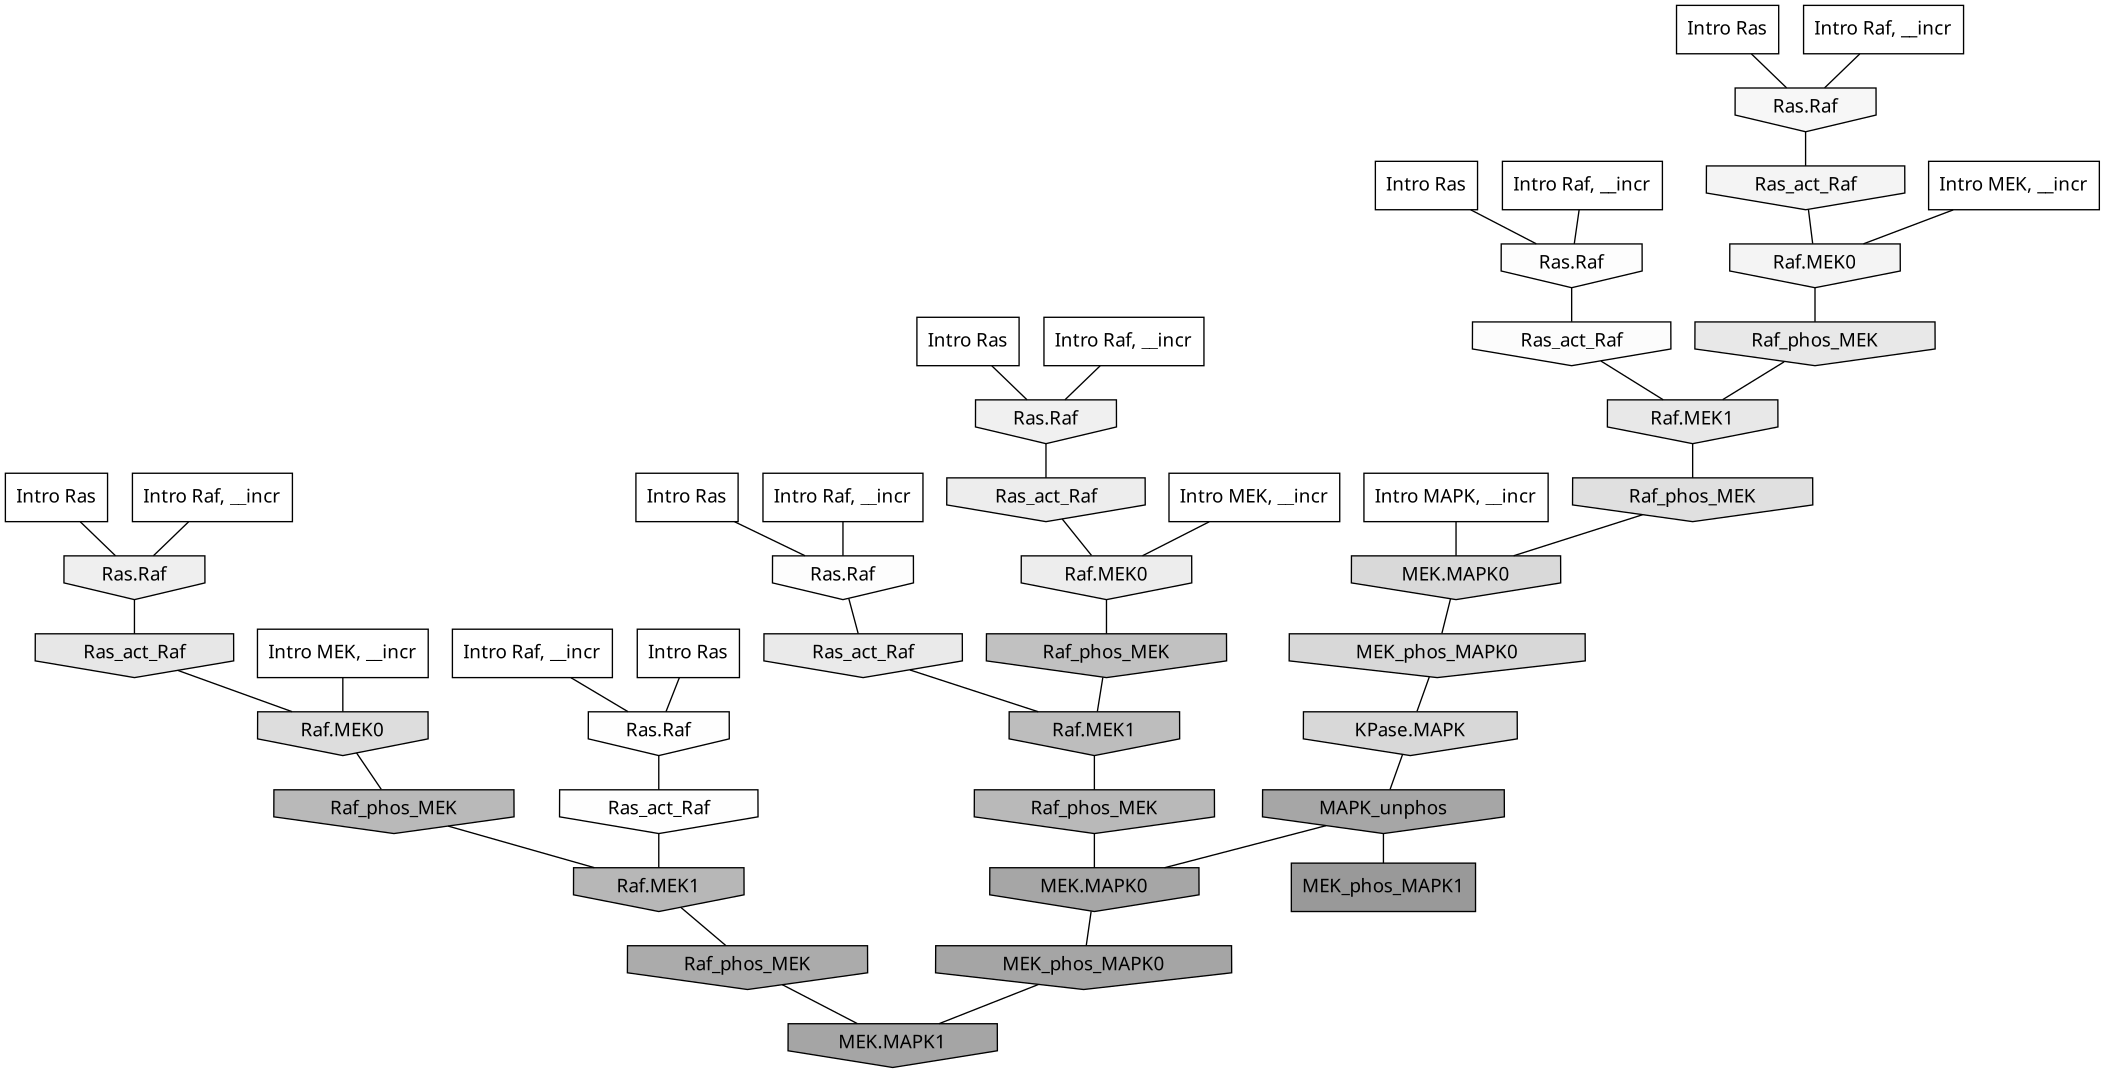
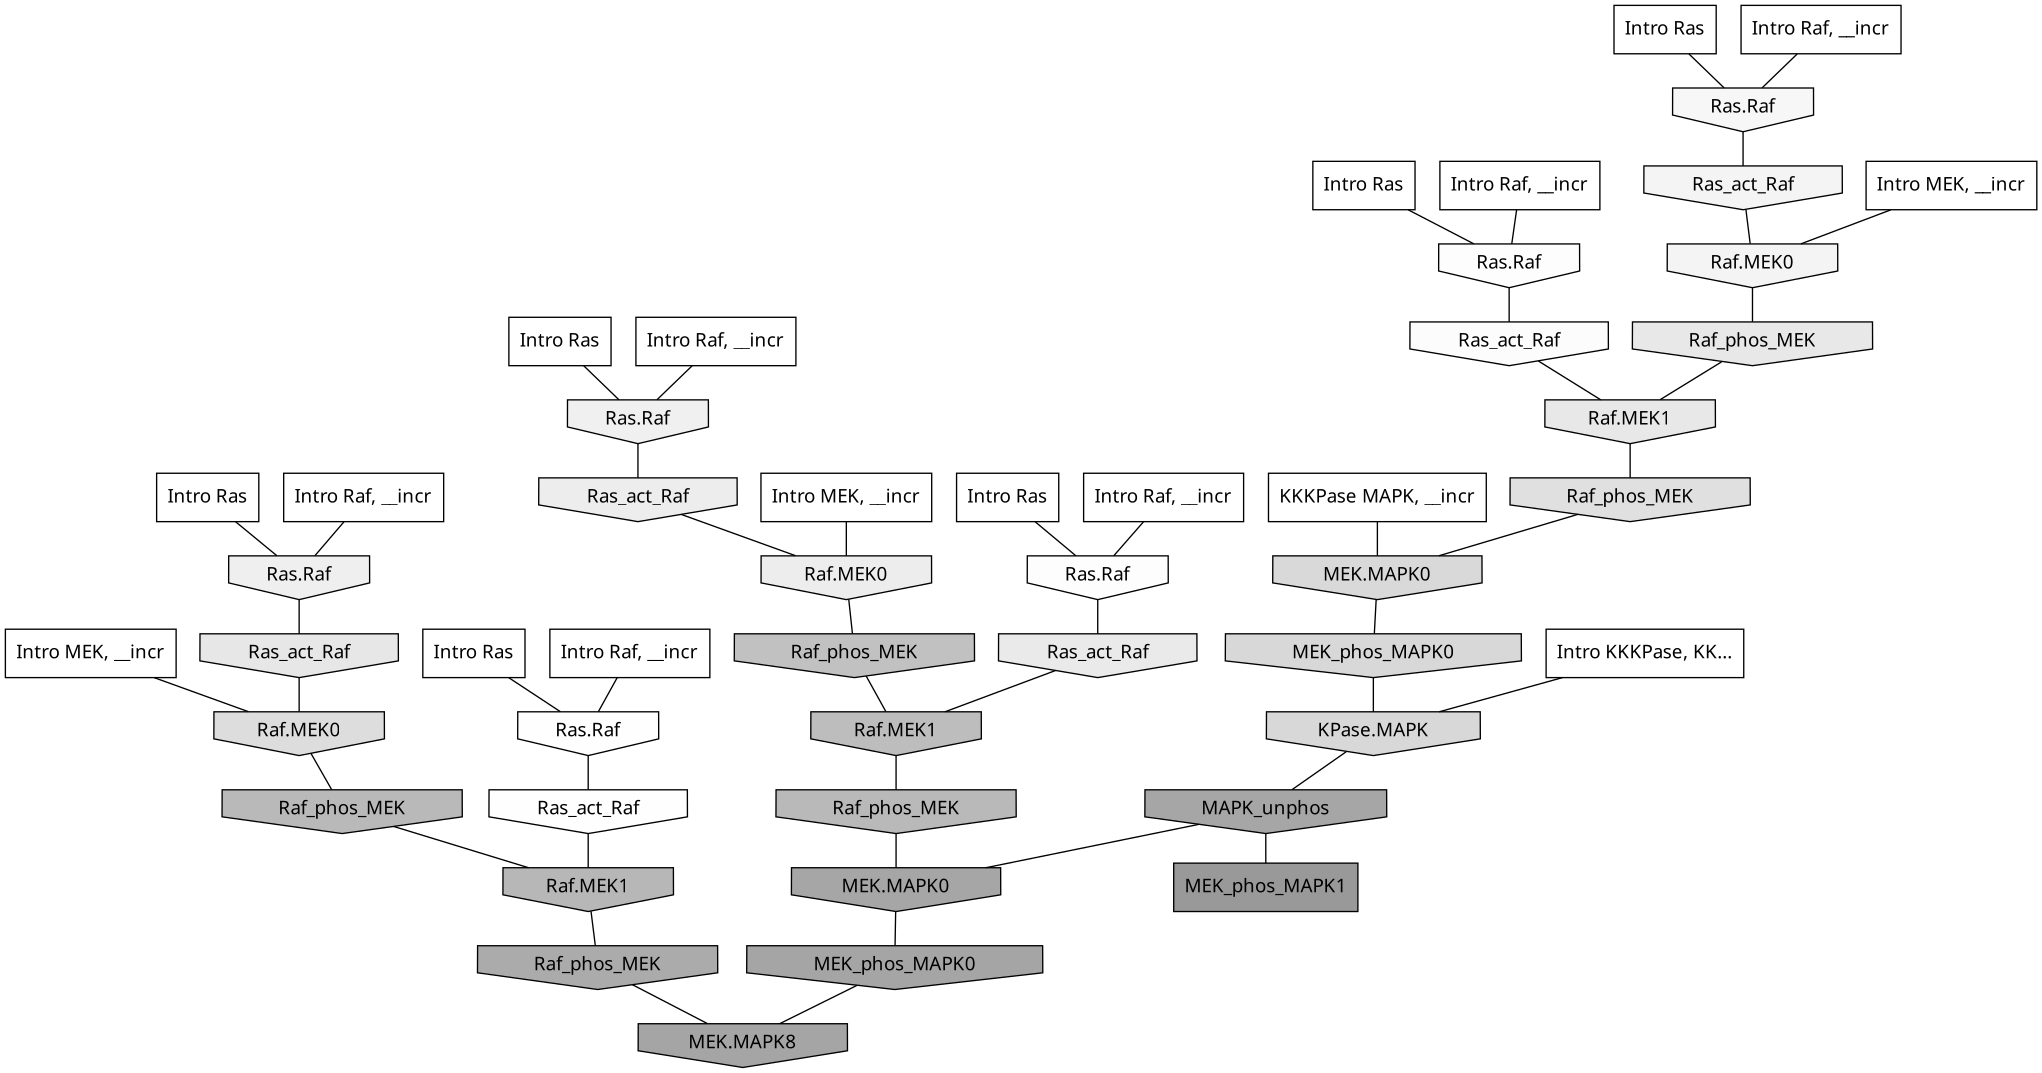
node "Intro MAPK, __incr": label "Intro MAPK, __incr" -> "KKKPase MAPK, __incr"
node "Intro KKKPase, KK...": added
node "MEK.MAPK1": label "MEK.MAPK1" -> "MEK.MAPK8"
